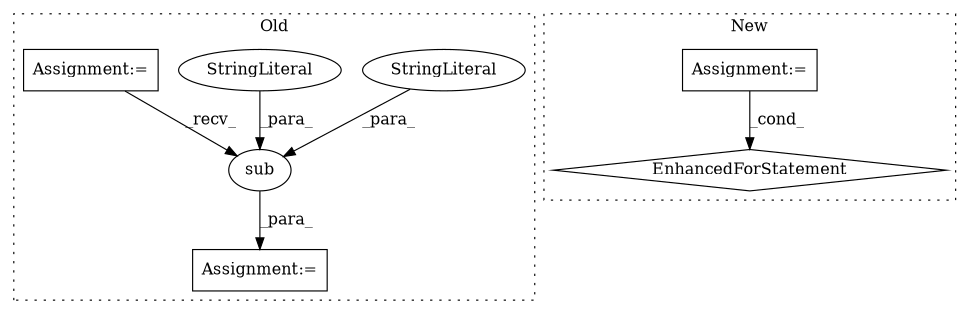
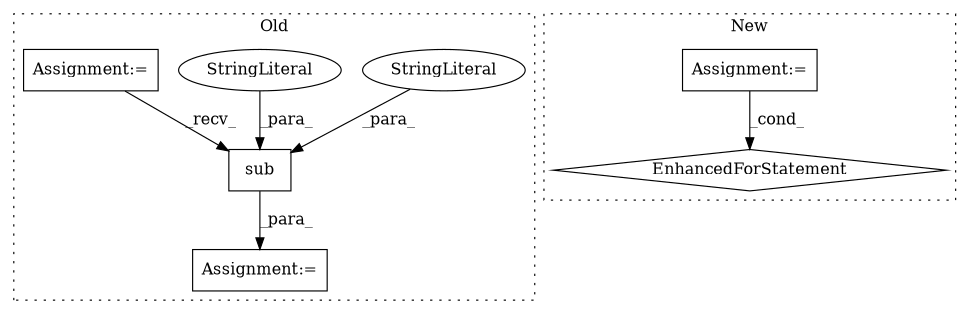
node "sub": shape ellipse -> box
